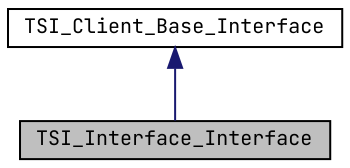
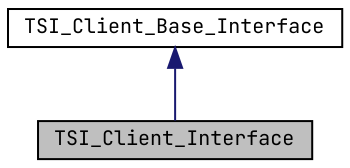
node "TSI_Interface_Interface": label "TSI_Interface_Interface" -> "TSI_Client_Interface"
